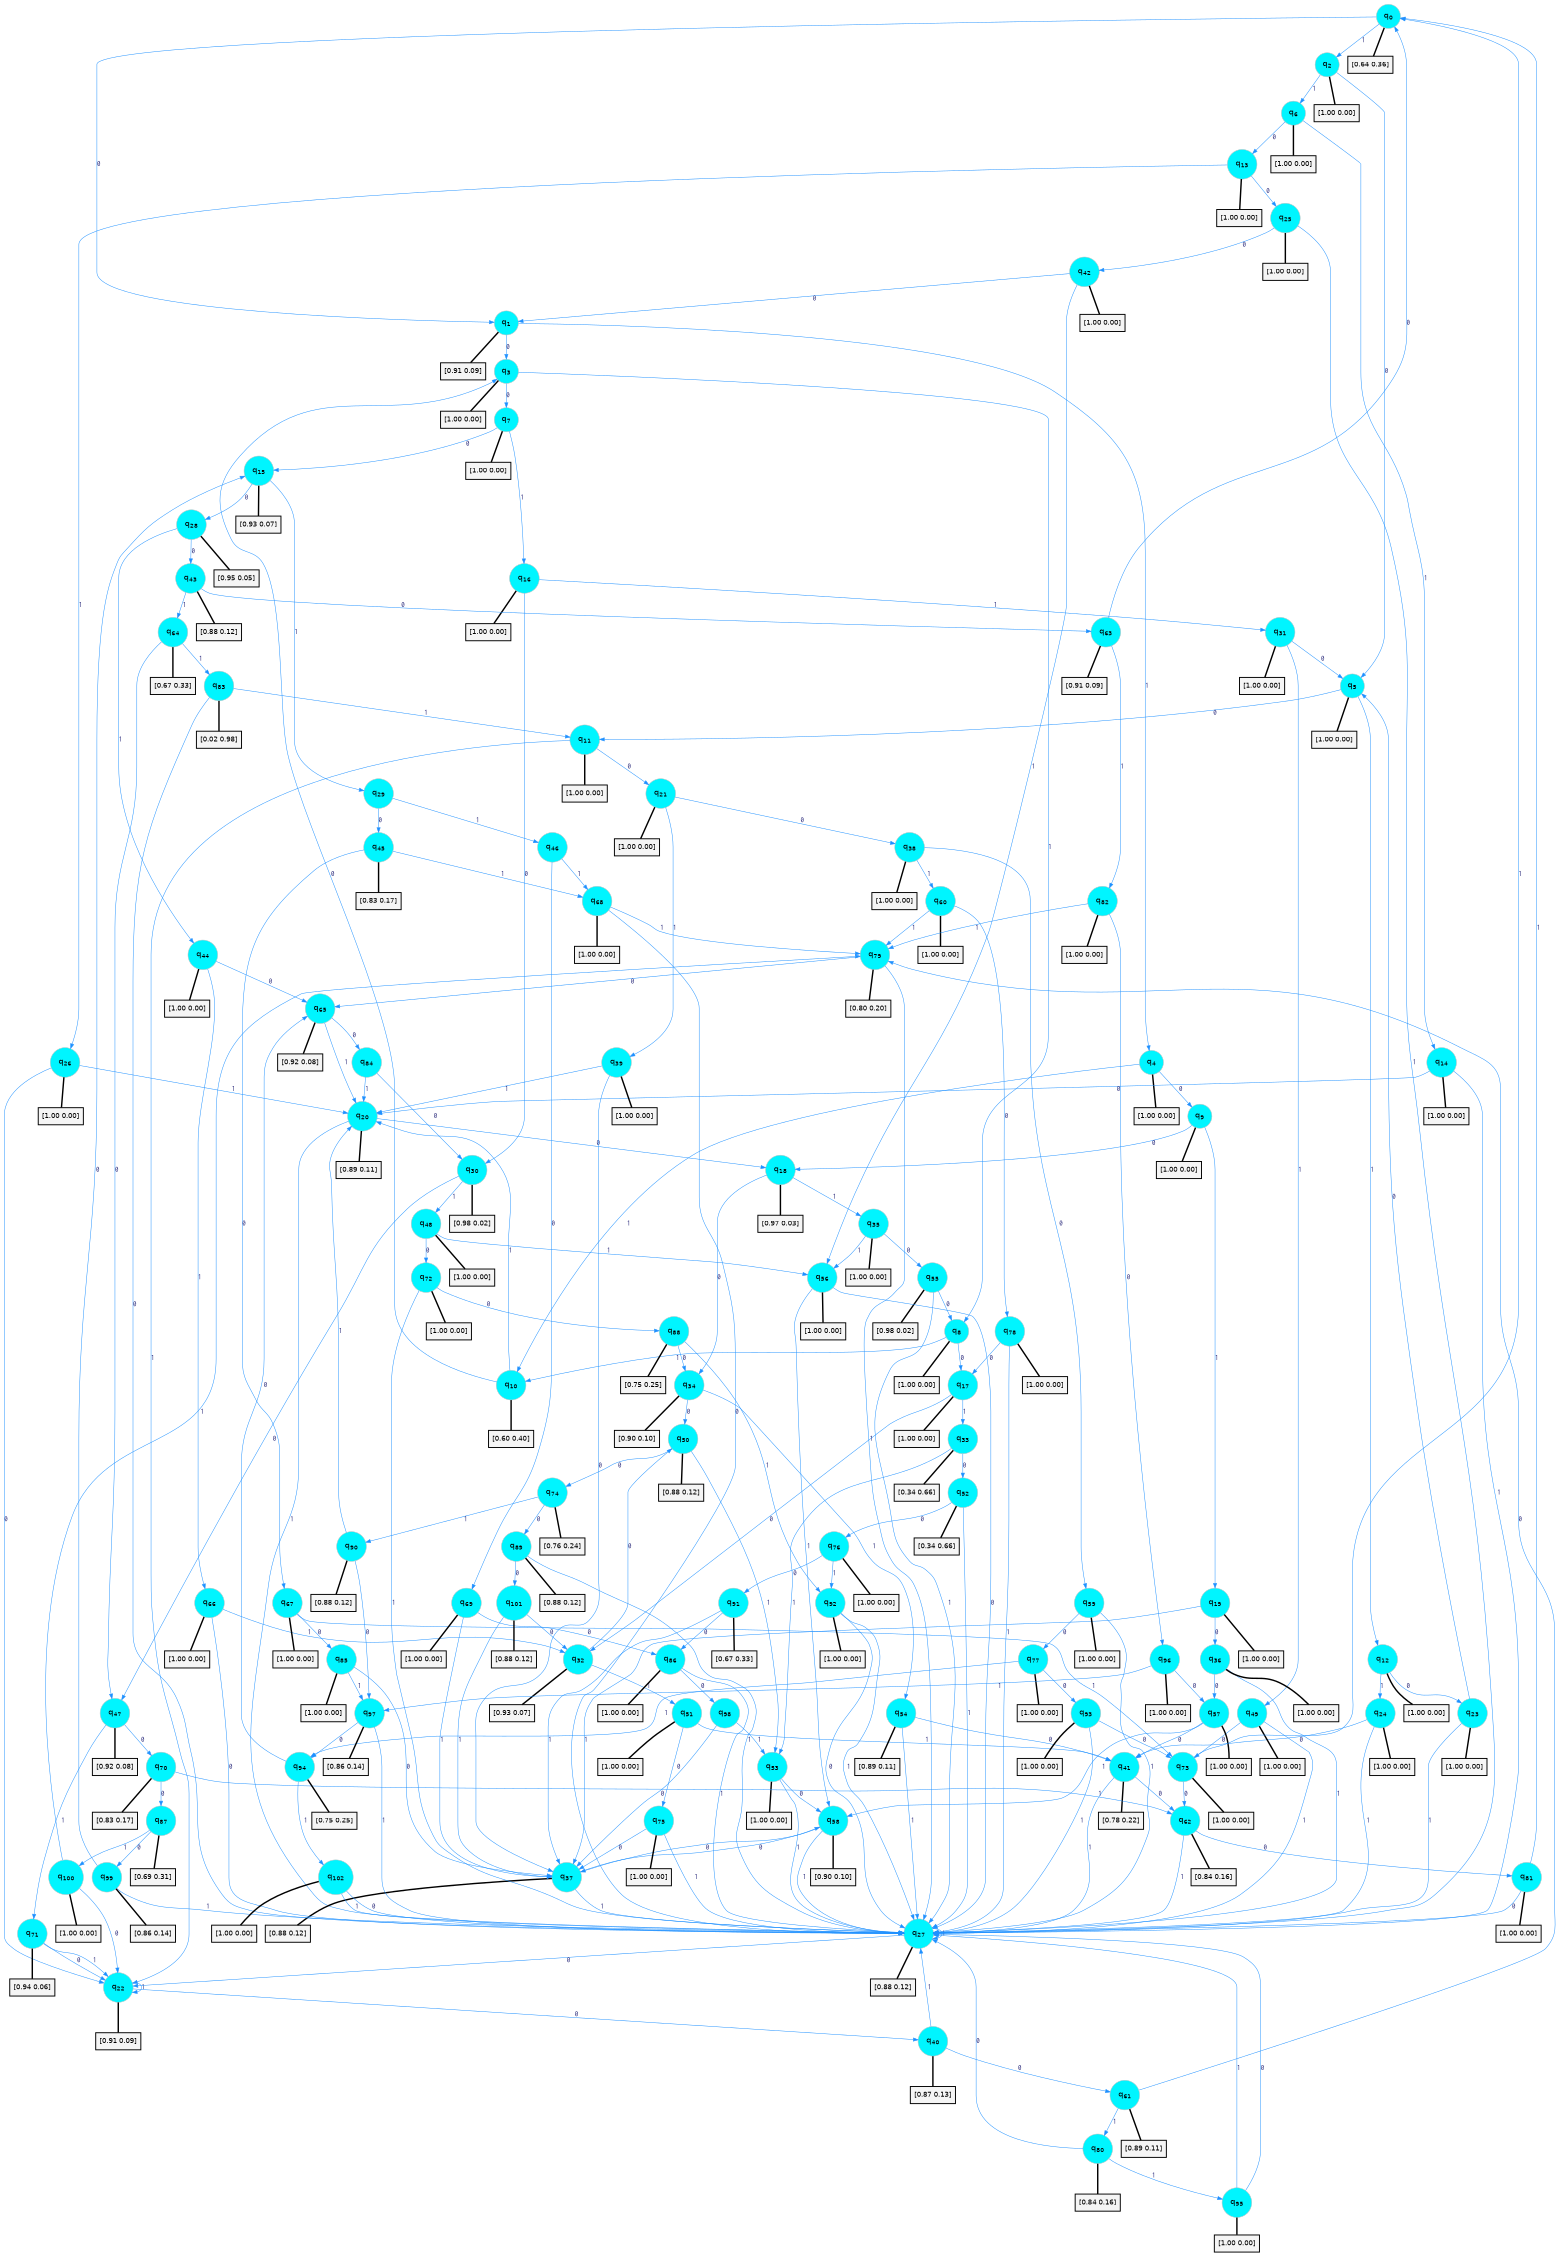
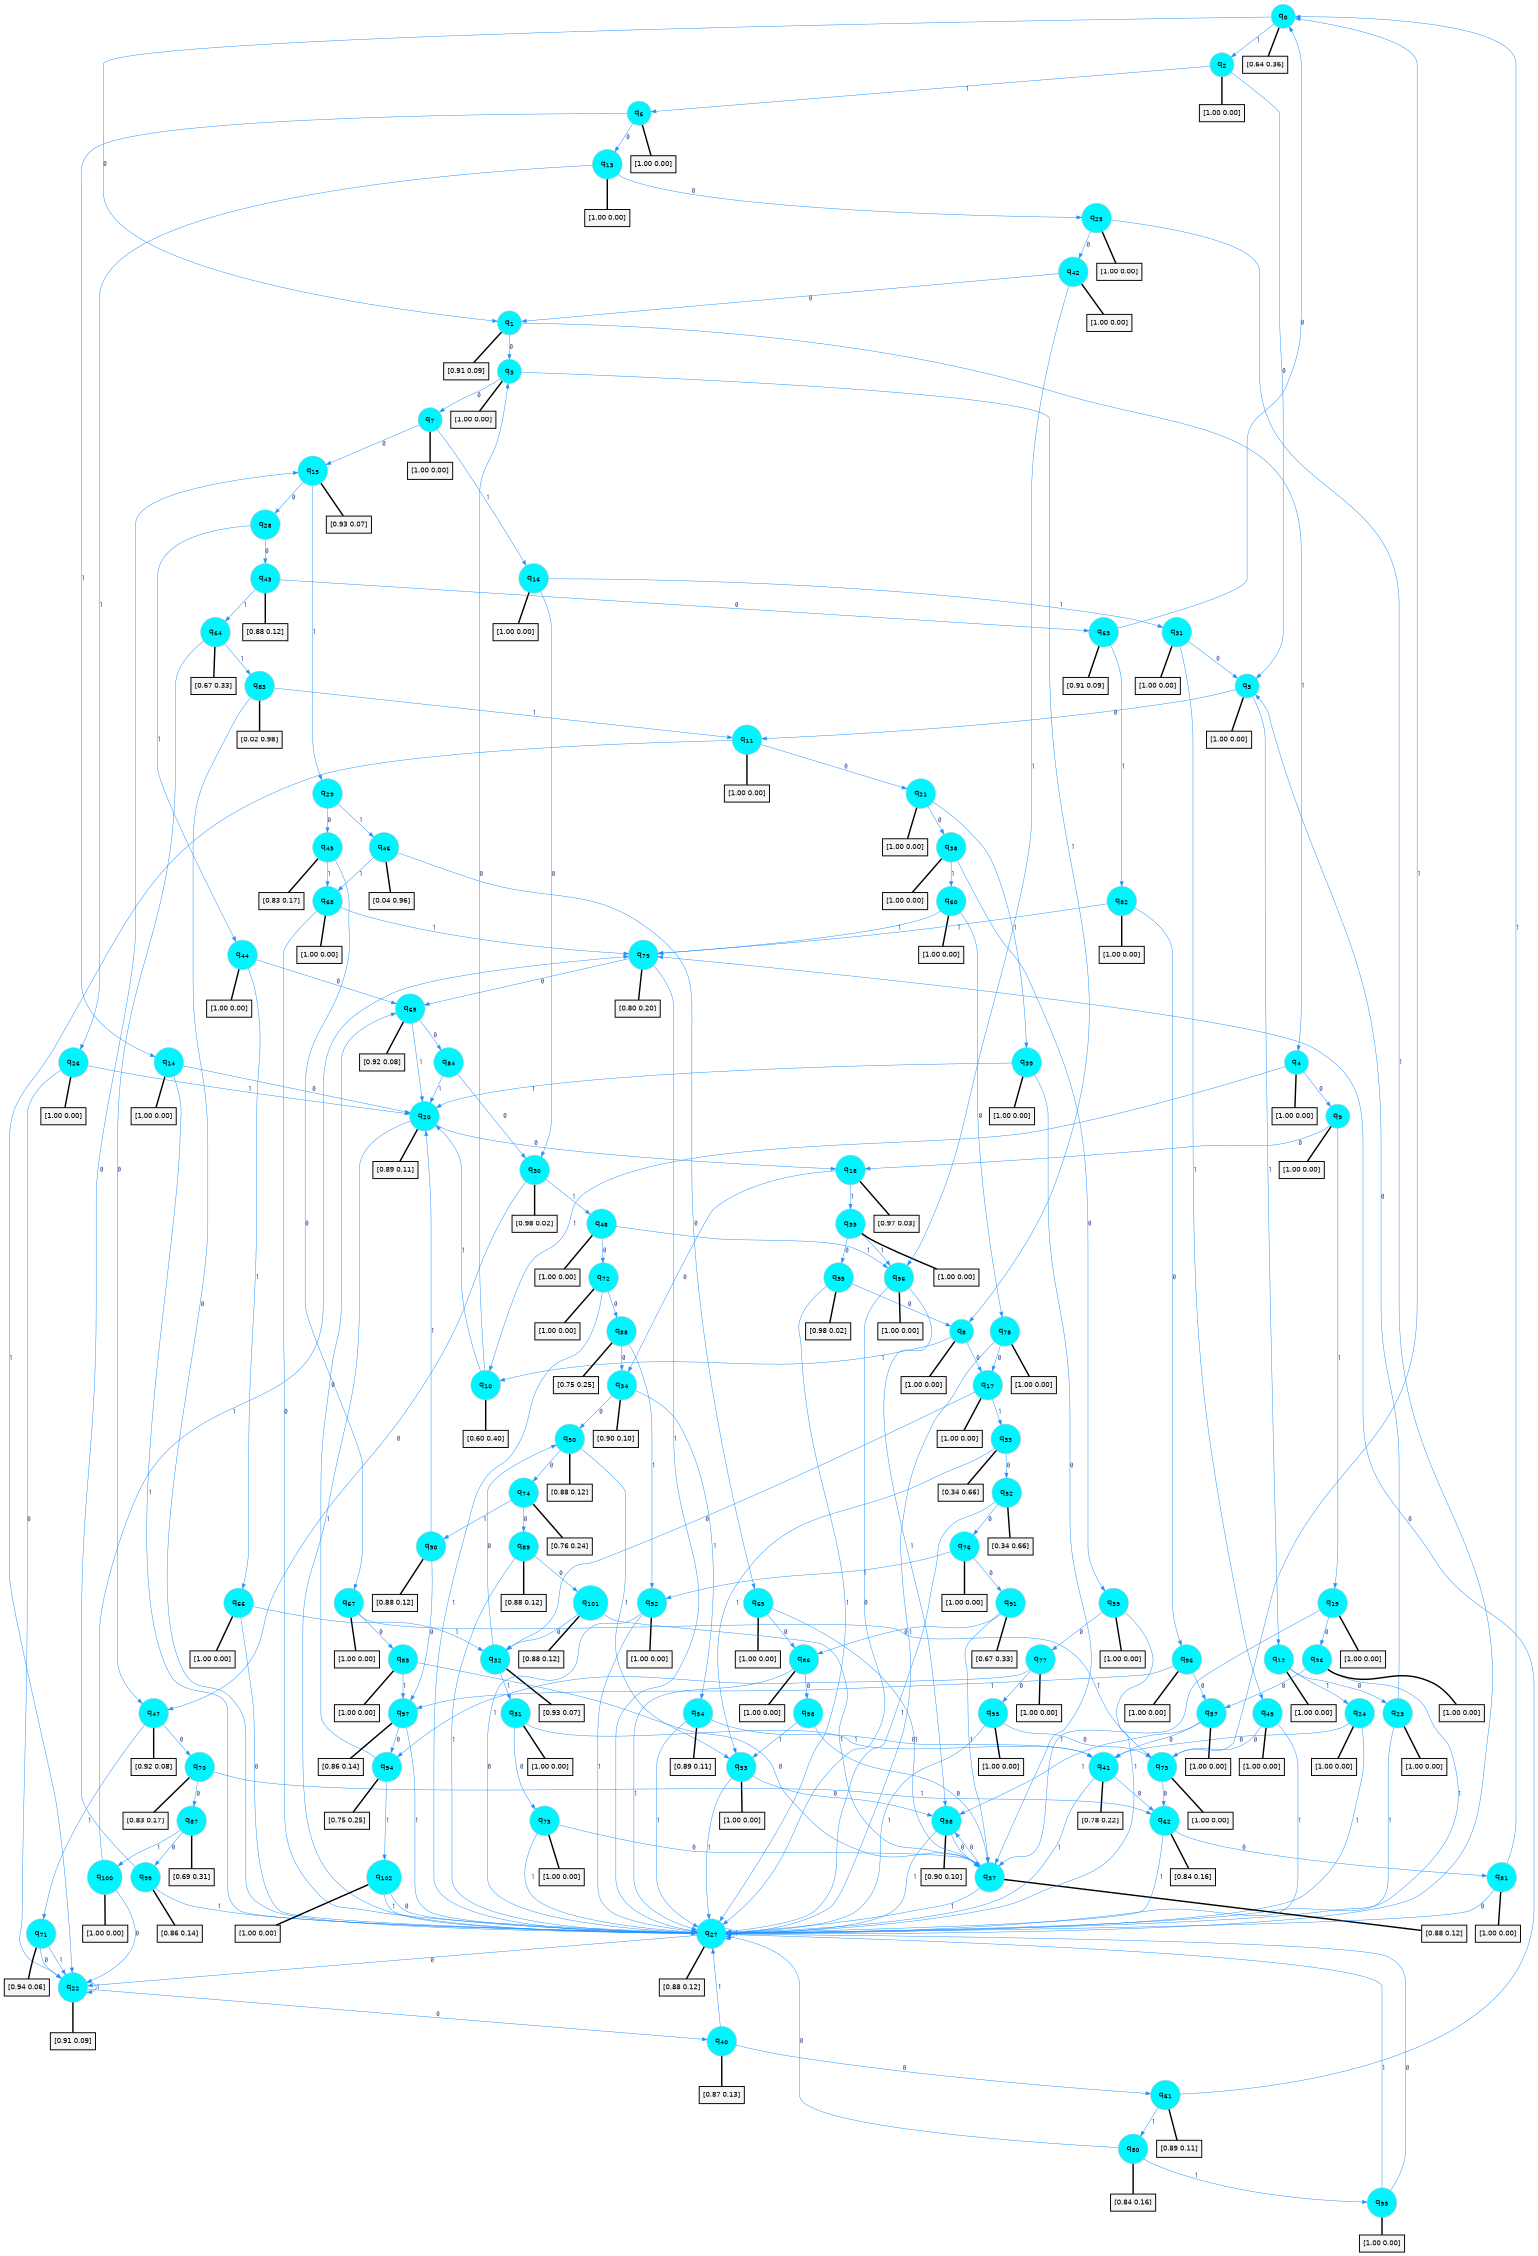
node "[0.95 0.05]": removed
node "[0.04 0.96]": added
